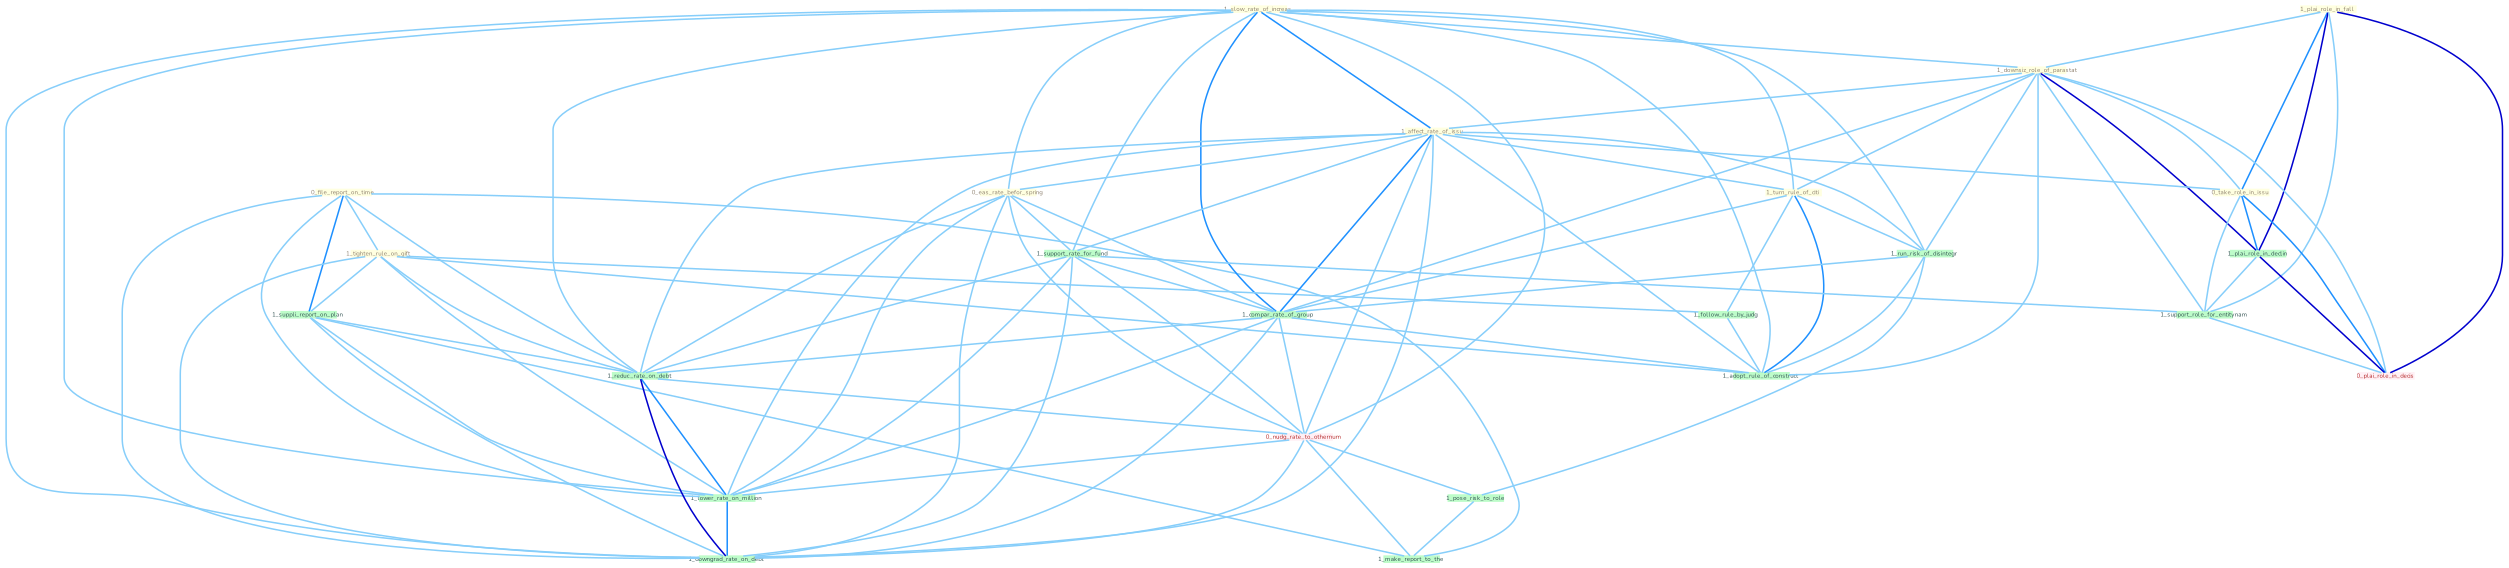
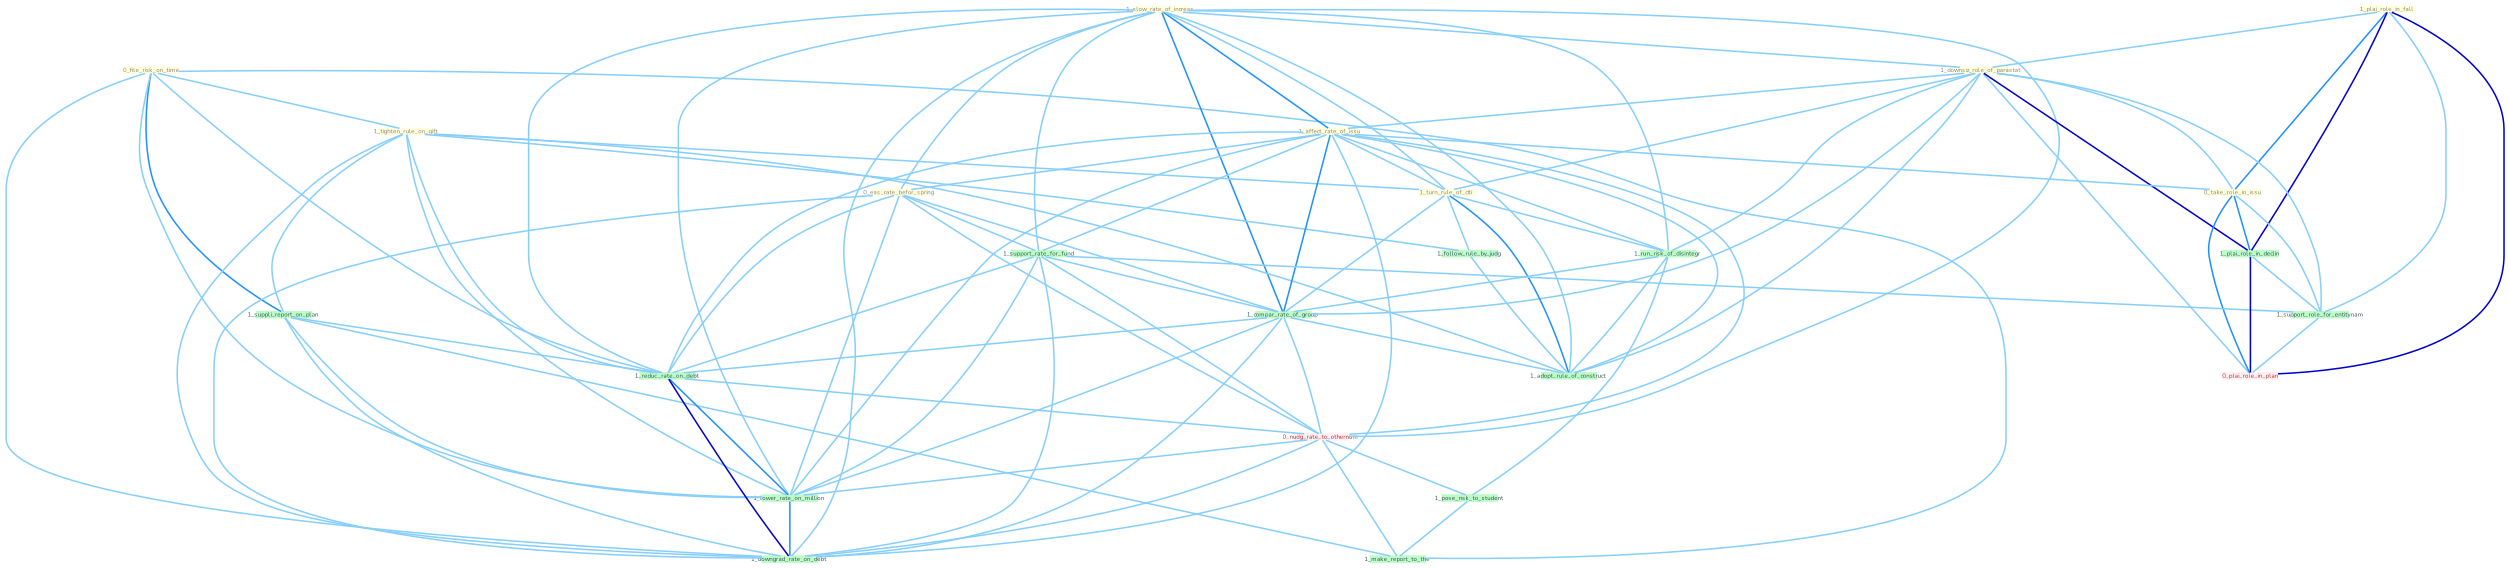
edge "1_tighten_rule_on_gift" -- "1_turn_rule_of_citi": added
node "0_file_report_on_time": label "0_file_report_on_time" -> "0_file_risk_on_time"
node "0_plai_role_in_decis": label "0_plai_role_in_decis" -> "0_plai_role_in_plan"
node "1_pose_risk_to_role": label "1_pose_risk_to_role" -> "1_pose_risk_to_student"
